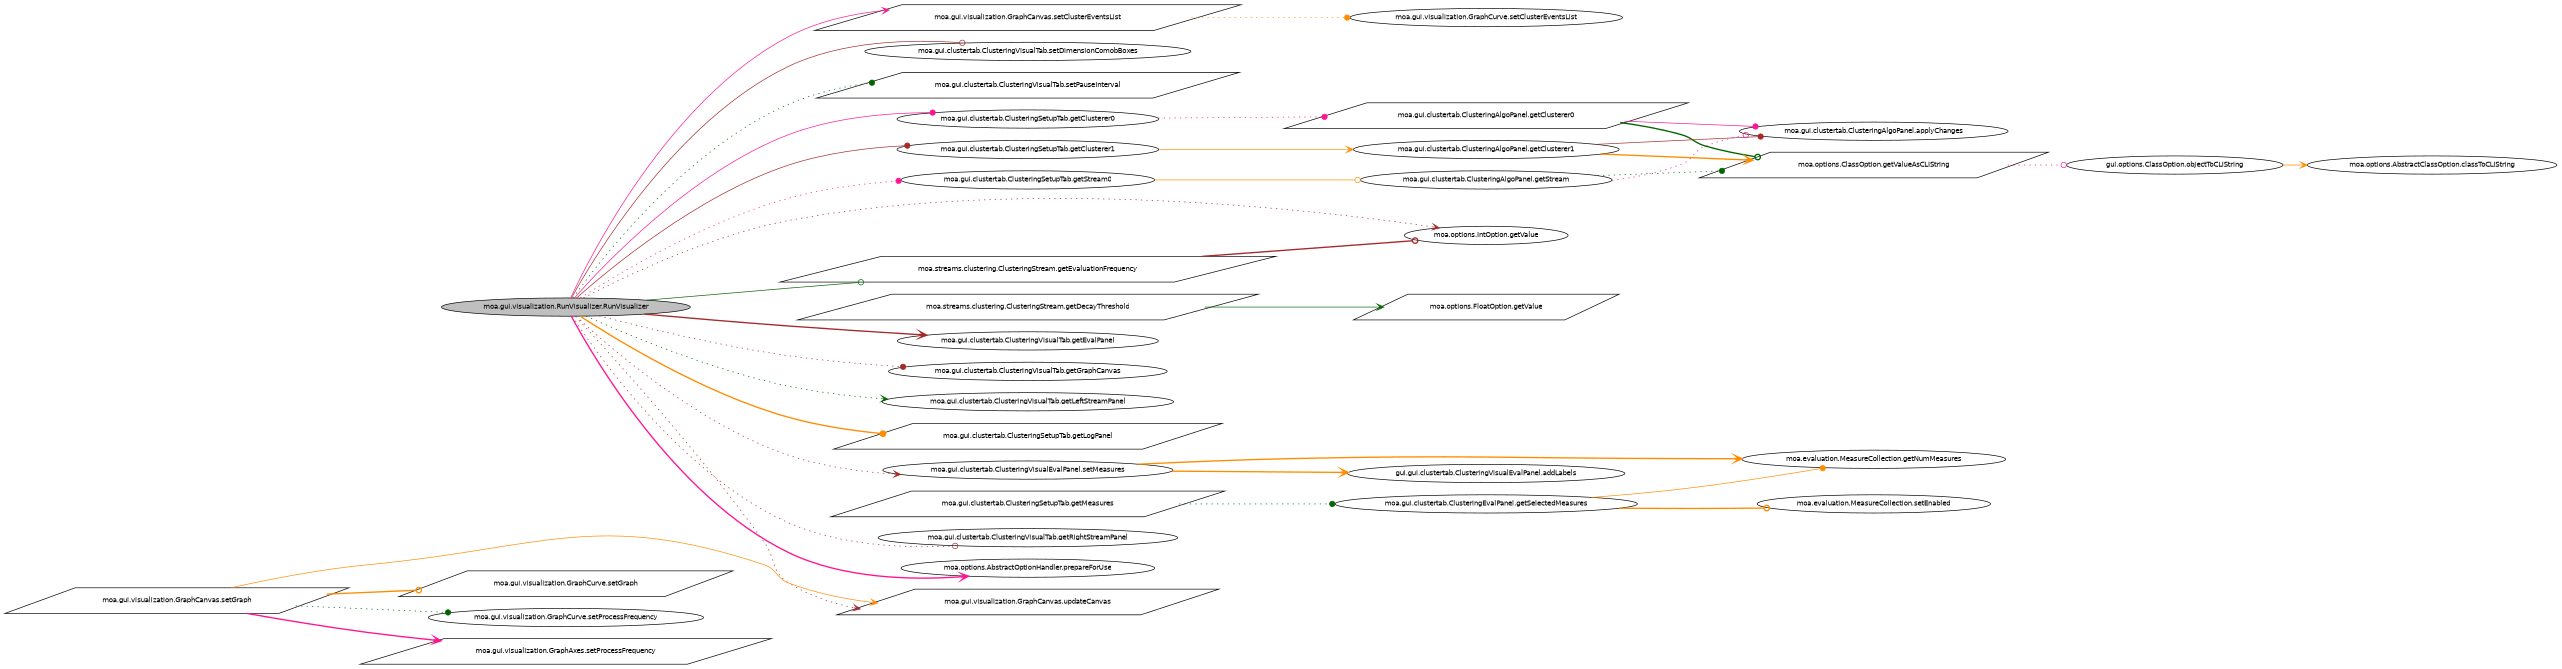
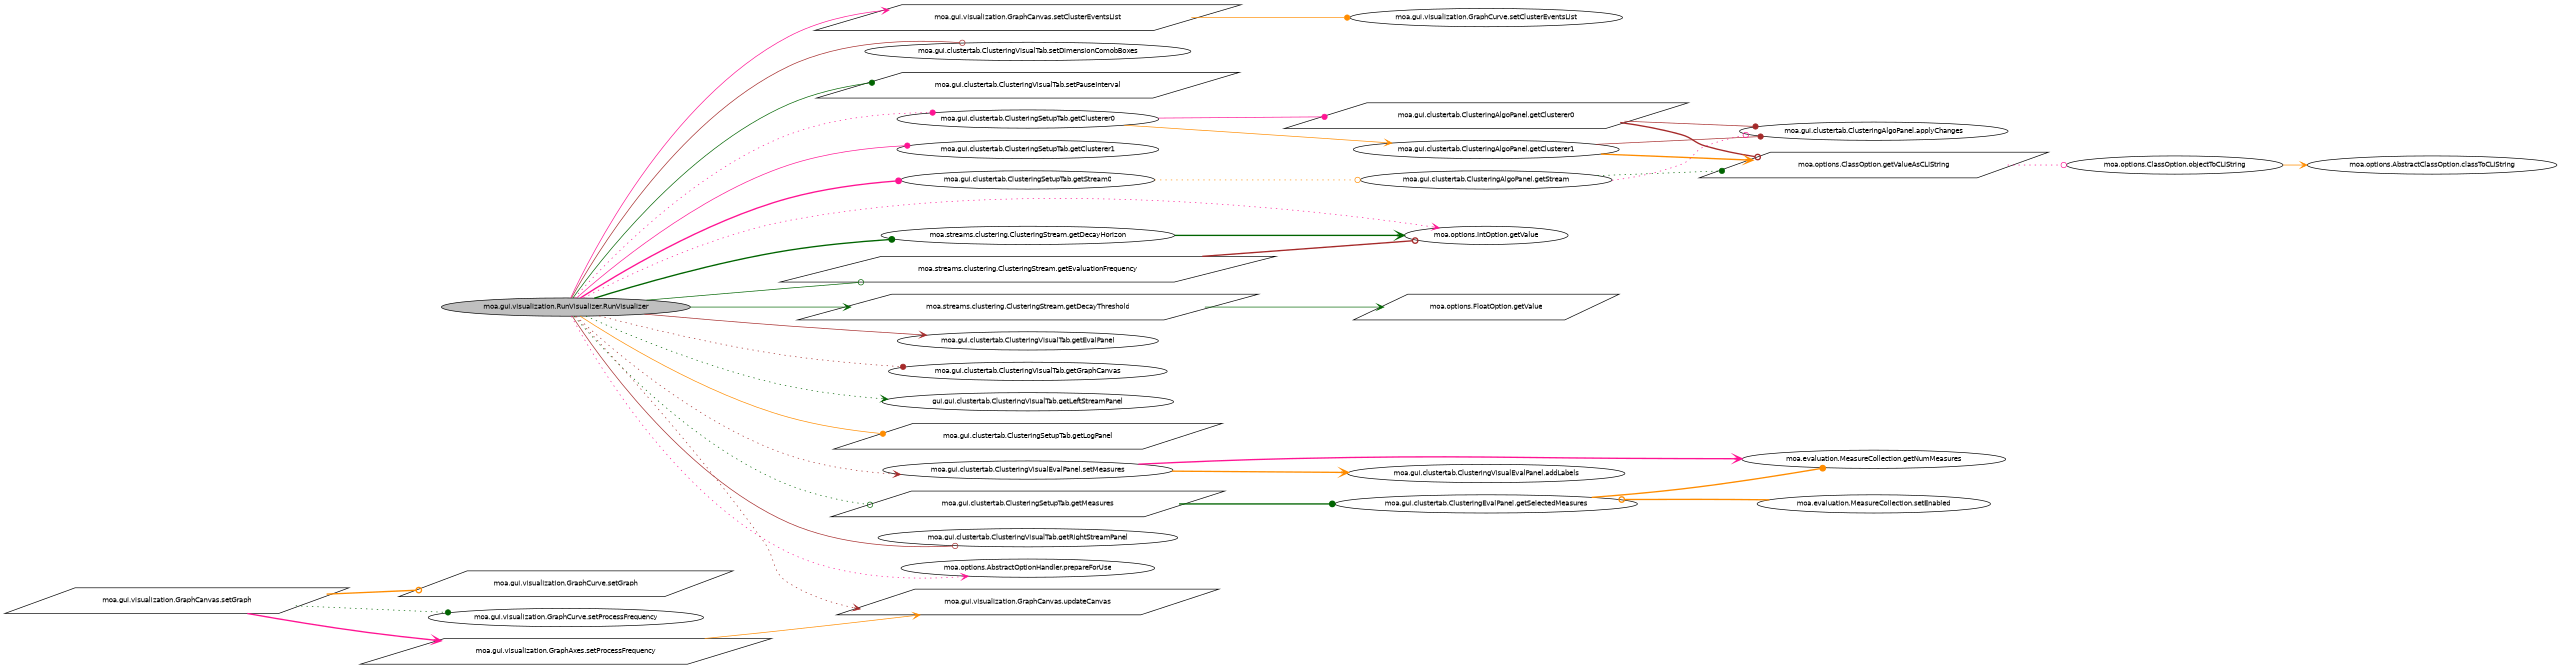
edge "moa.gui.visualization.GraphCanvas.setClusterEventsList" -> "moa.gui.visualization.GraphCurve.setClusterEventsList": style dotted -> solid
edge "moa.gui.clustertab.ClusteringSetupTab.getClusterer0" -> "moa.gui.clustertab.ClusteringAlgoPanel.getClusterer0": style dotted -> solid
edge "moa.gui.clustertab.ClusteringAlgoPanel.getClusterer0" -> "moa.gui.clustertab.ClusteringAlgoPanel.applyChanges": color deeppink -> brown
edge "moa.gui.clustertab.ClusteringAlgoPanel.getClusterer0" -> "moa.options.ClassOption.getValueAsCLIString": color darkgreen -> brown
edge "moa.gui.clustertab.ClusteringSetupTab.getClusterer1" -> "moa.gui.clustertab.ClusteringAlgoPanel.getClusterer1": now "moa.gui.clustertab.ClusteringSetupTab.getClusterer0" -> "moa.gui.clustertab.ClusteringAlgoPanel.getClusterer1"
edge "moa.gui.visualization.RunVisualizer.RunVisualizer" -> "moa.gui.clustertab.ClusteringVisualTab.setPauseInterval": style dotted -> solid
edge "moa.gui.visualization.RunVisualizer.RunVisualizer" -> "moa.gui.clustertab.ClusteringSetupTab.getClusterer0": style solid -> dotted
node "gui.options.ClassOption.objectToCLIString": label "gui.options.ClassOption.objectToCLIString" -> "moa.options.ClassOption.objectToCLIString"
edge "moa.gui.clustertab.ClusteringSetupTab.getStream0" -> "moa.gui.clustertab.ClusteringAlgoPanel.getStream": style solid -> dotted
edge "moa.gui.visualization.RunVisualizer.RunVisualizer" -> "moa.gui.clustertab.ClusteringSetupTab.getClusterer1": color brown -> deeppink
edge "moa.gui.visualization.RunVisualizer.RunVisualizer" -> "moa.options.IntOption.getValue": color brown -> deeppink
edge "moa.gui.visualization.RunVisualizer.RunVisualizer" -> "moa.gui.clustertab.ClusteringSetupTab.getStream0": style dotted -> bold
node "moa.streams.clustering.ClusteringStream.getDecayHorizon": added
edge "moa.gui.visualization.RunVisualizer.RunVisualizer" -> "moa.streams.clustering.ClusteringStream.getDecayThreshold": added
edge "moa.gui.visualization.RunVisualizer.RunVisualizer" -> "moa.gui.clustertab.ClusteringVisualTab.getEvalPanel": style bold -> solid
edge "moa.gui.visualization.RunVisualizer.RunVisualizer" -> "moa.gui.clustertab.ClusteringSetupTab.getLogPanel": style bold -> solid
node "moa.gui.clustertab.ClusteringVisualTab.getLeftStreamPanel": label "moa.gui.clustertab.ClusteringVisualTab.getLeftStreamPanel" -> "gui.gui.clustertab.ClusteringVisualTab.getLeftStreamPanel"
edge "moa.gui.visualization.RunVisualizer.RunVisualizer" -> "moa.gui.clustertab.ClusteringSetupTab.getMeasures": added
edge "moa.gui.clustertab.ClusteringVisualEvalPanel.setMeasures" -> "moa.evaluation.MeasureCollection.getNumMeasures": color darkorange -> deeppink
node "gui.gui.clustertab.ClusteringVisualEvalPanel.addLabels": label "gui.gui.clustertab.ClusteringVisualEvalPanel.addLabels" -> "moa.gui.clustertab.ClusteringVisualEvalPanel.addLabels"
edge "moa.gui.clustertab.ClusteringEvalPanel.getSelectedMeasures" -> "moa.evaluation.MeasureCollection.getNumMeasures": style solid -> bold
edge "moa.gui.visualization.RunVisualizer.RunVisualizer" -> "moa.gui.clustertab.ClusteringVisualTab.getRightStreamPanel": style dotted -> solid
edge "moa.gui.clustertab.ClusteringSetupTab.getMeasures" -> "moa.gui.clustertab.ClusteringEvalPanel.getSelectedMeasures": style dotted -> bold
edge "moa.gui.clustertab.ClusteringEvalPanel.getSelectedMeasures" -> "moa.evaluation.MeasureCollection.setEnabled": reversed
edge "moa.gui.visualization.RunVisualizer.RunVisualizer" -> "moa.options.AbstractOptionHandler.prepareForUse": style bold -> dotted
edge "moa.gui.visualization.GraphCanvas.setGraph" -> "moa.gui.visualization.GraphCanvas.updateCanvas": now "moa.gui.visualization.GraphAxes.setProcessFrequency" -> "moa.gui.visualization.GraphCanvas.updateCanvas"
